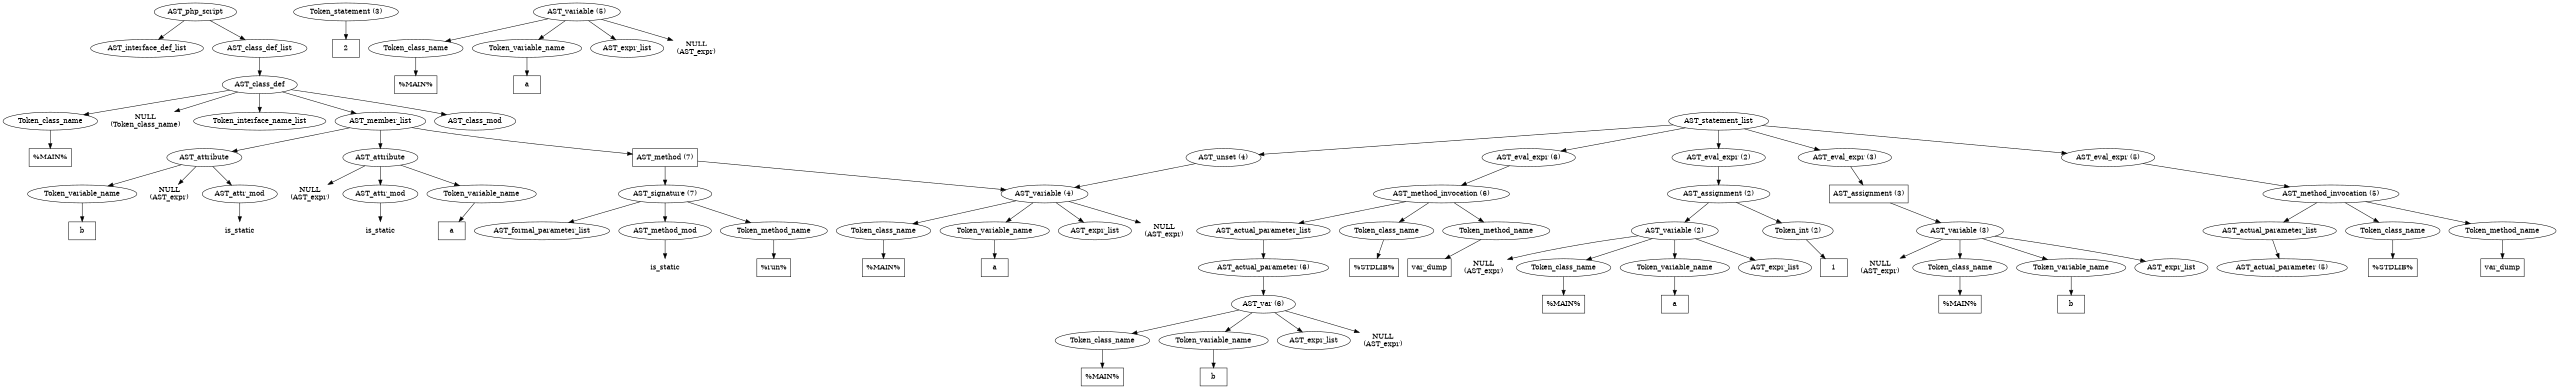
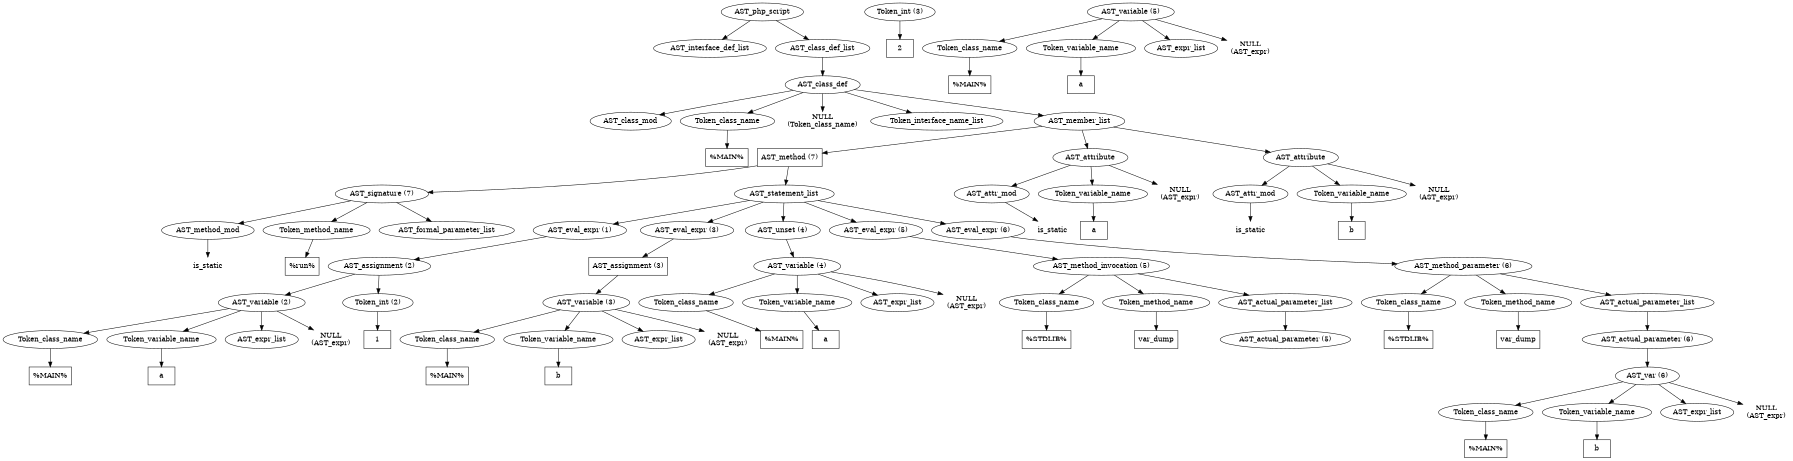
node "Token_statement (3)": label "Token_statement (3)" -> "Token_int (3)"
node "AST_eval_expr (2)": label "AST_eval_expr (2)" -> "AST_eval_expr (1)"
edge "AST_method (7)" -> "AST_variable (4)": now "AST_method (7)" -> "AST_statement_list"
node "AST_method_invocation (6)": label "AST_method_invocation (6)" -> "AST_method_parameter (6)"
